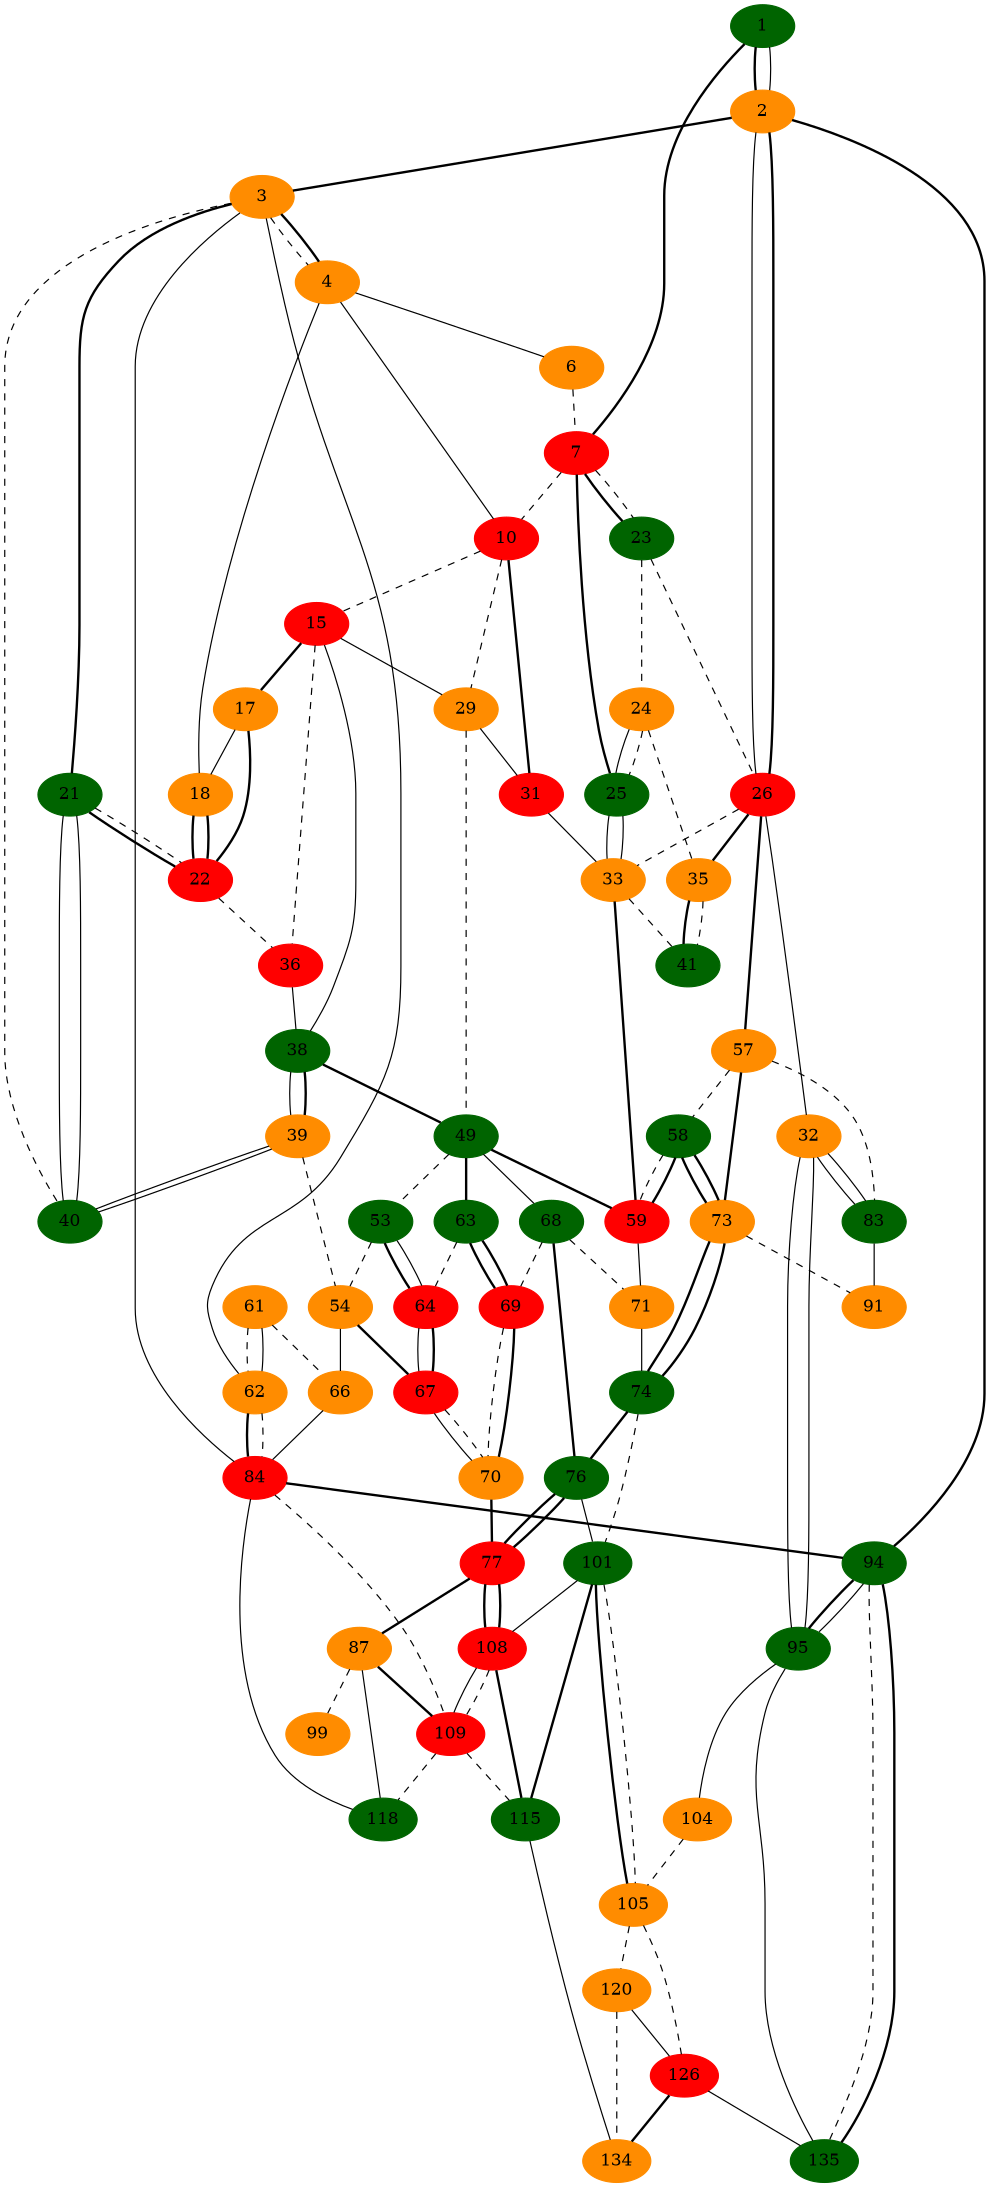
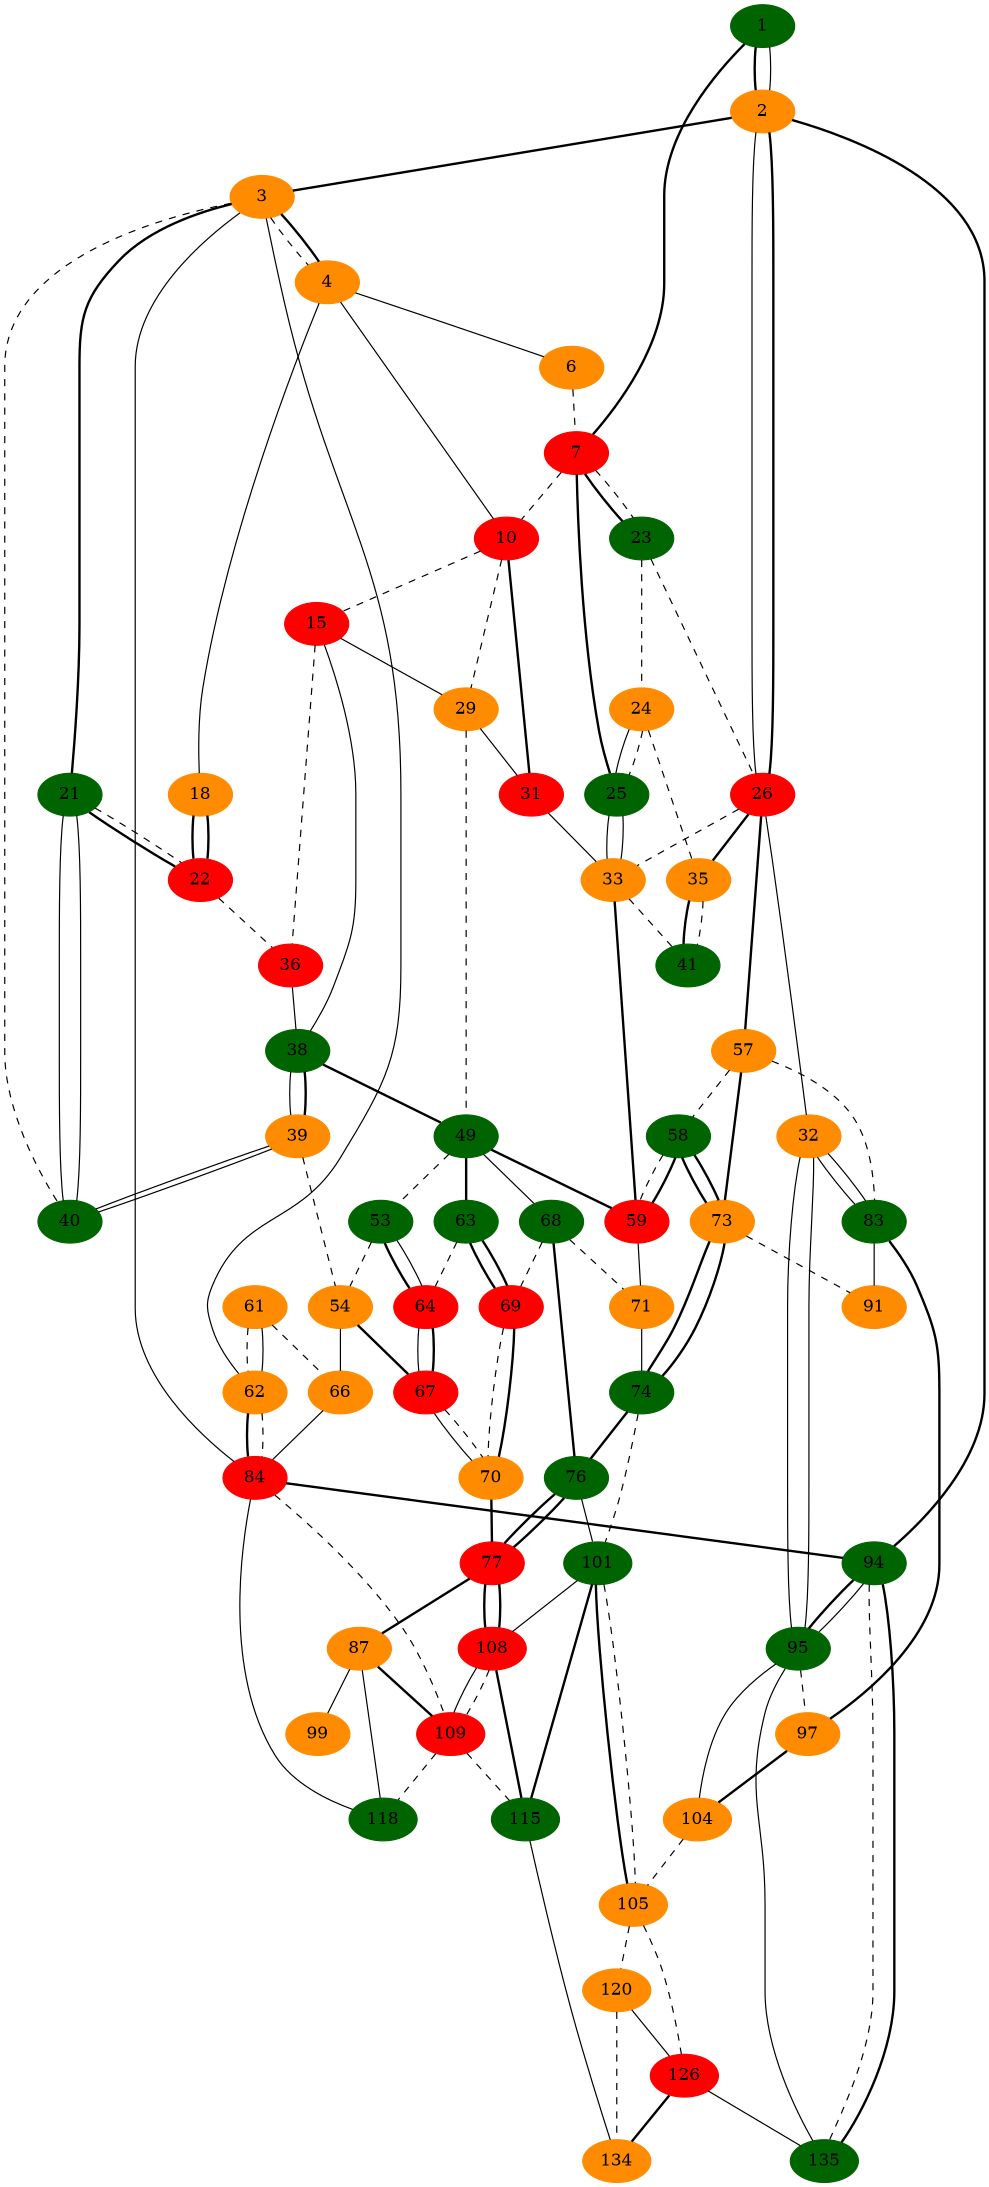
node "17": removed
edge "87" -- "99": style dashed -> solid
node "97": added
